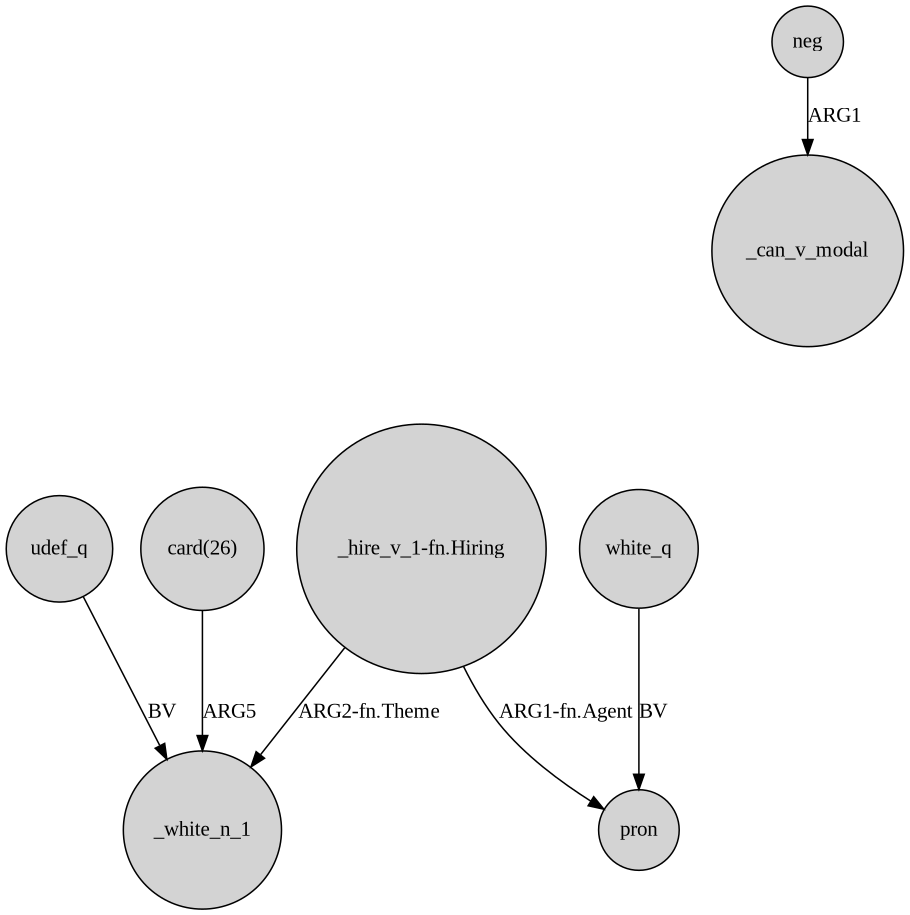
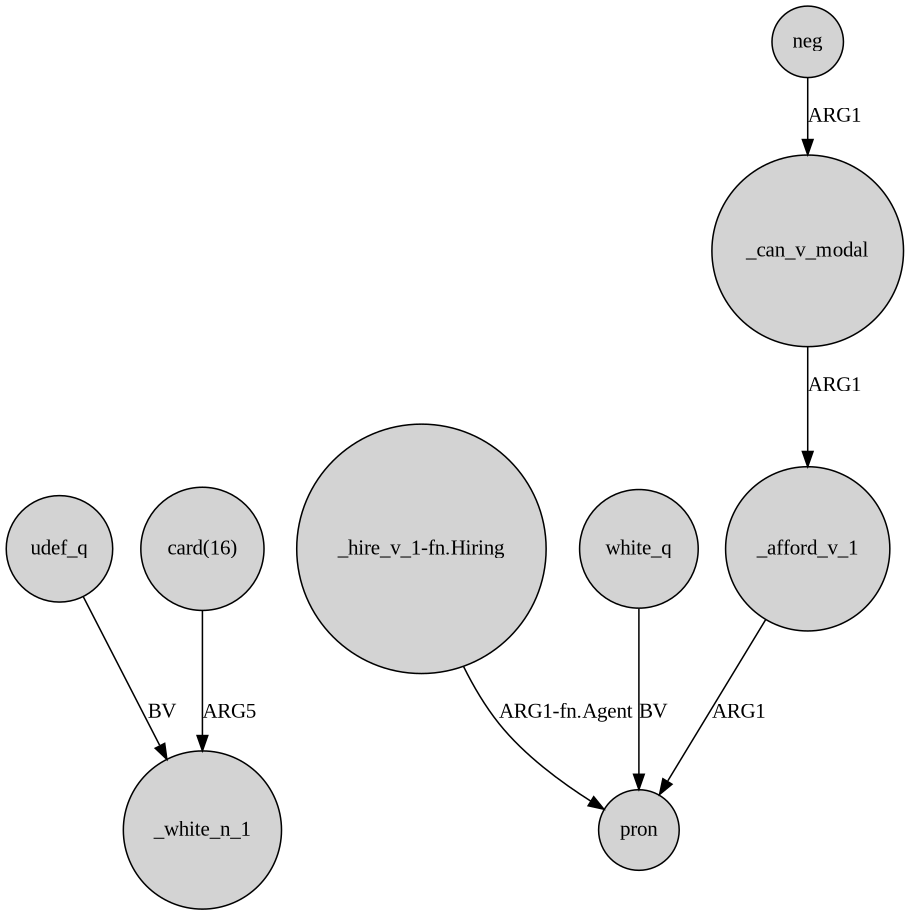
node "card(26)": label "card(26)" -> "card(16)"
node "_afford_v_1": added
edge "_hire_v_1-fn.Hiring" -> "_white_n_1": removed, label "ARG2-fn.Theme"
